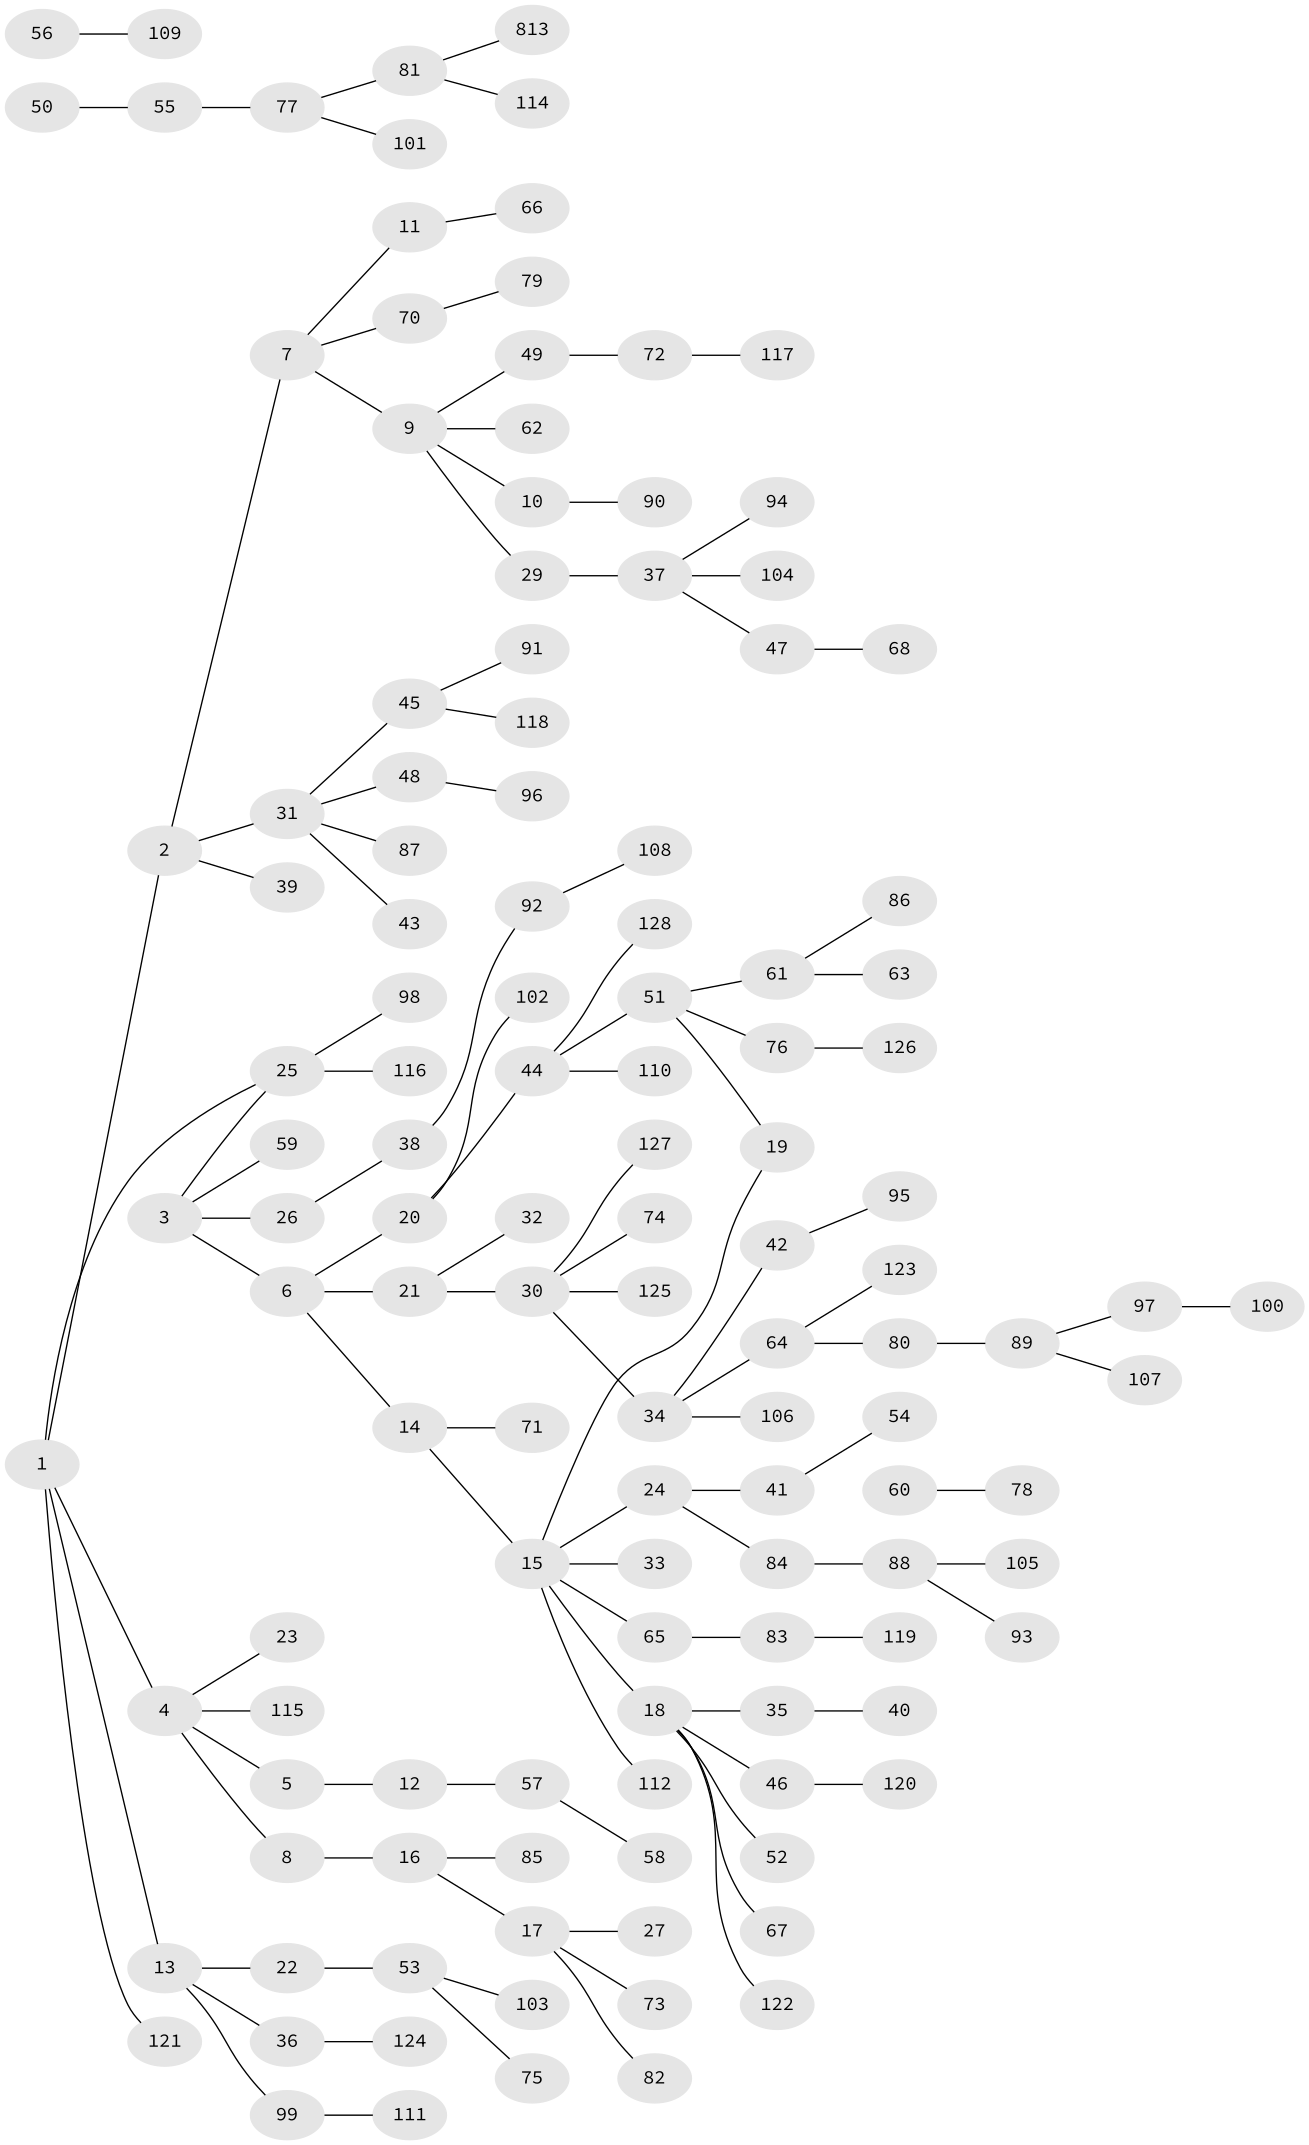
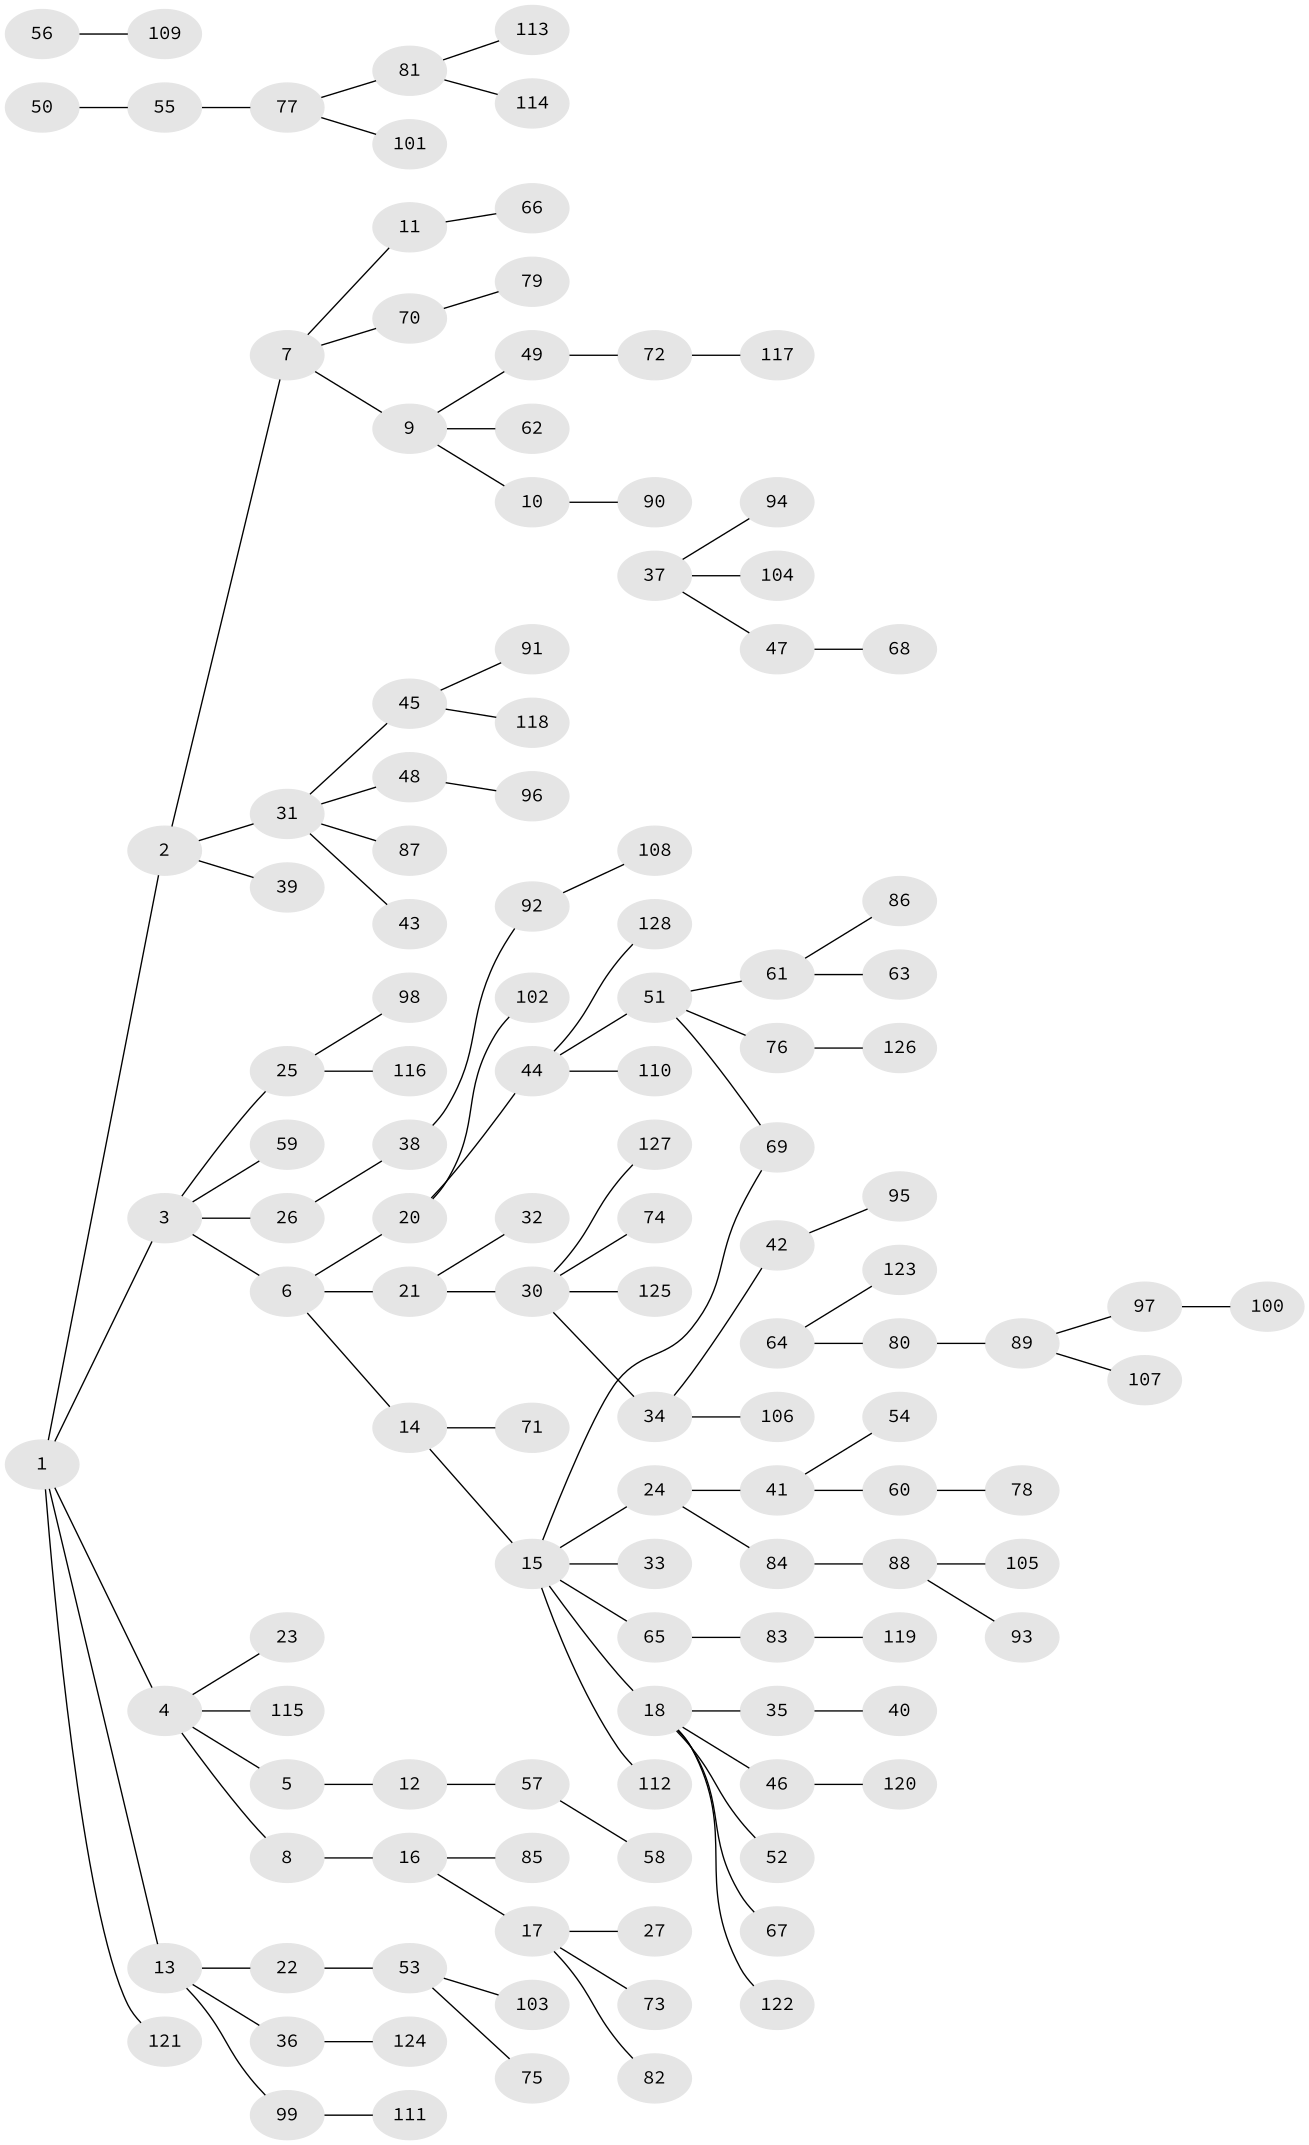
node "813": label "813" -> "113"
node "29": removed
node "19": label "19" -> "69"
edge "25" -- "1": now "3" -- "1"
edge "64" -- "34": removed
edge "41" -- "60": added
